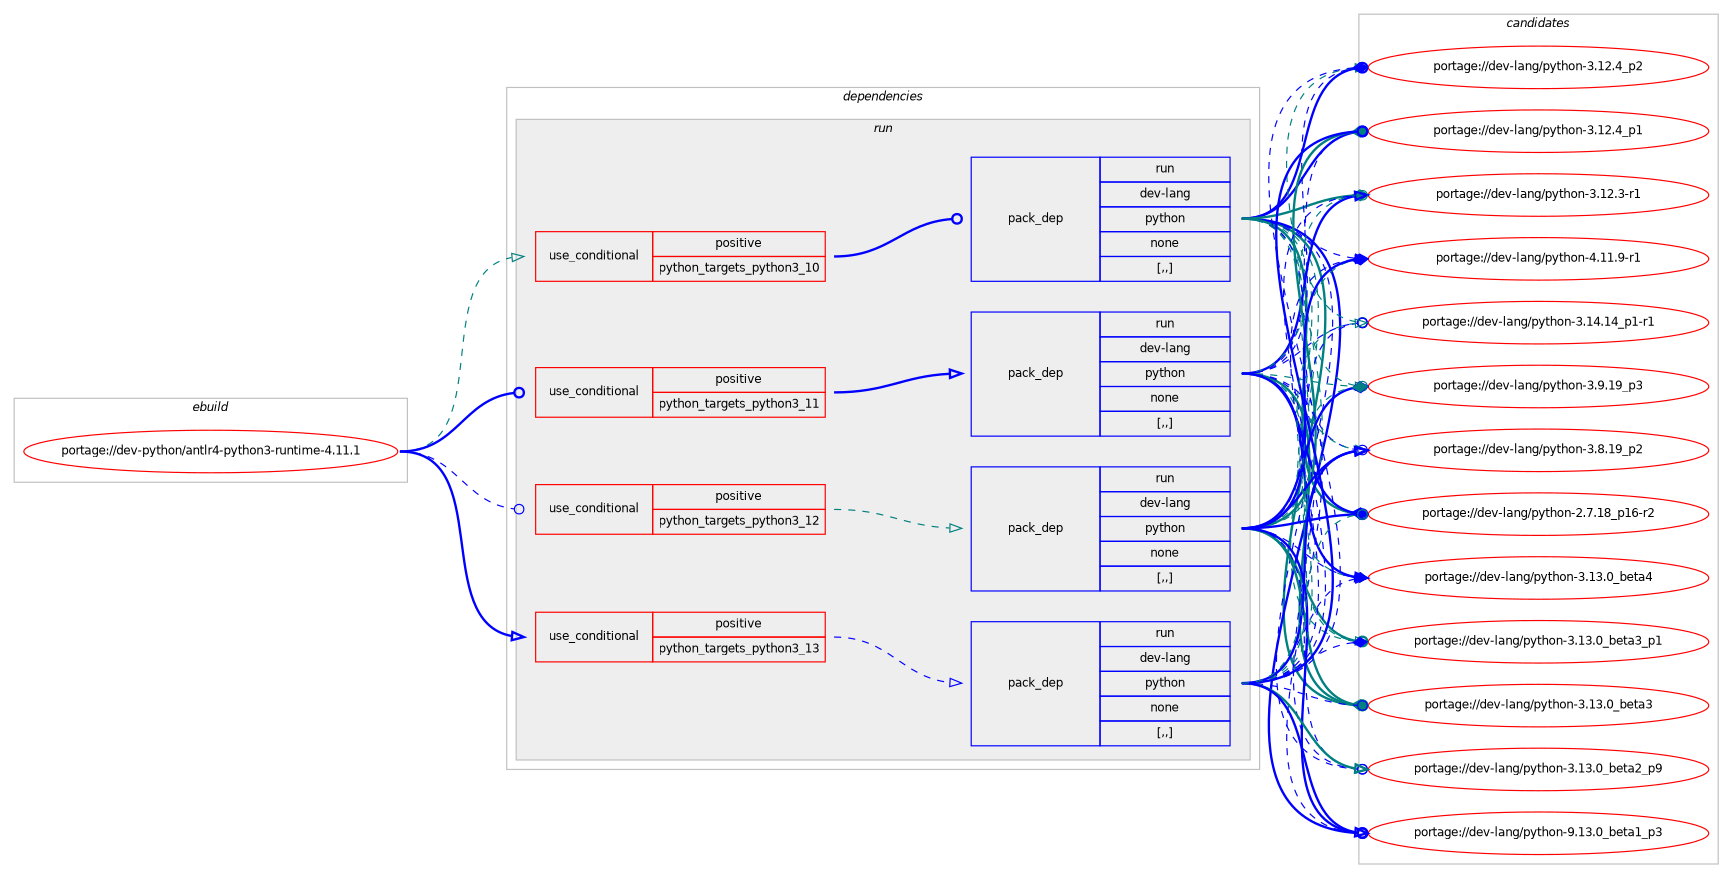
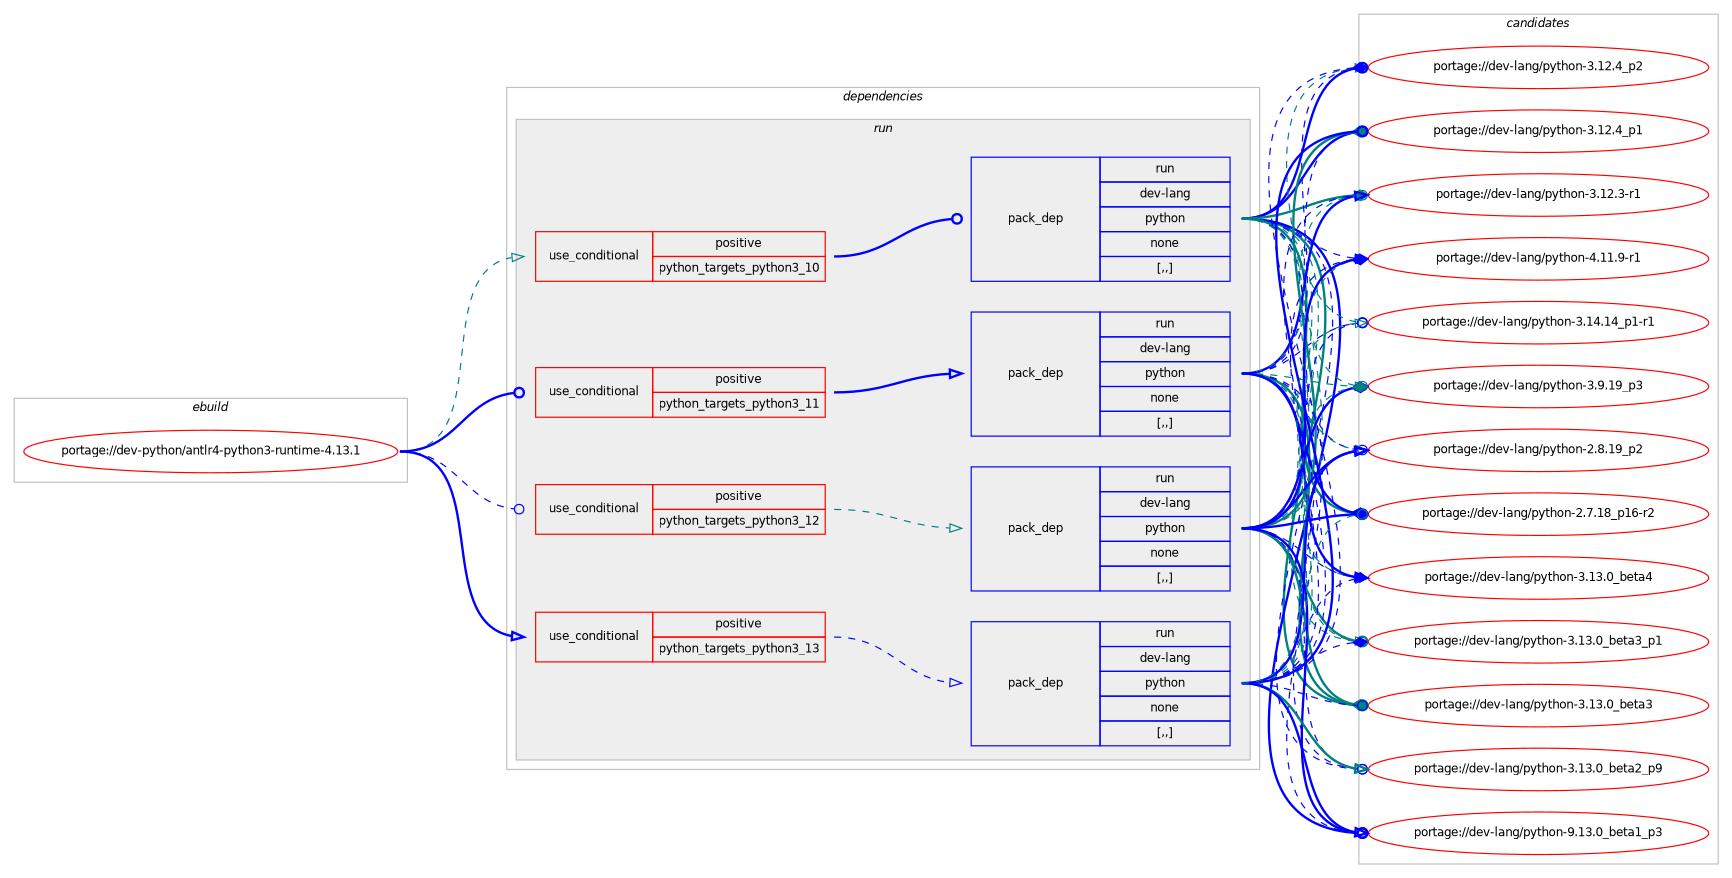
node "portage://dev-lang/python-3.8.19_p2": label "portage://dev-lang/python-3.8.19_p2" -> "portage://dev-lang/python-2.8.19_p2"
node "portage://dev-python/antlr4-python3-runtime-4.11.1": label "portage://dev-python/antlr4-python3-runtime-4.11.1" -> "portage://dev-python/antlr4-python3-runtime-4.13.1"
